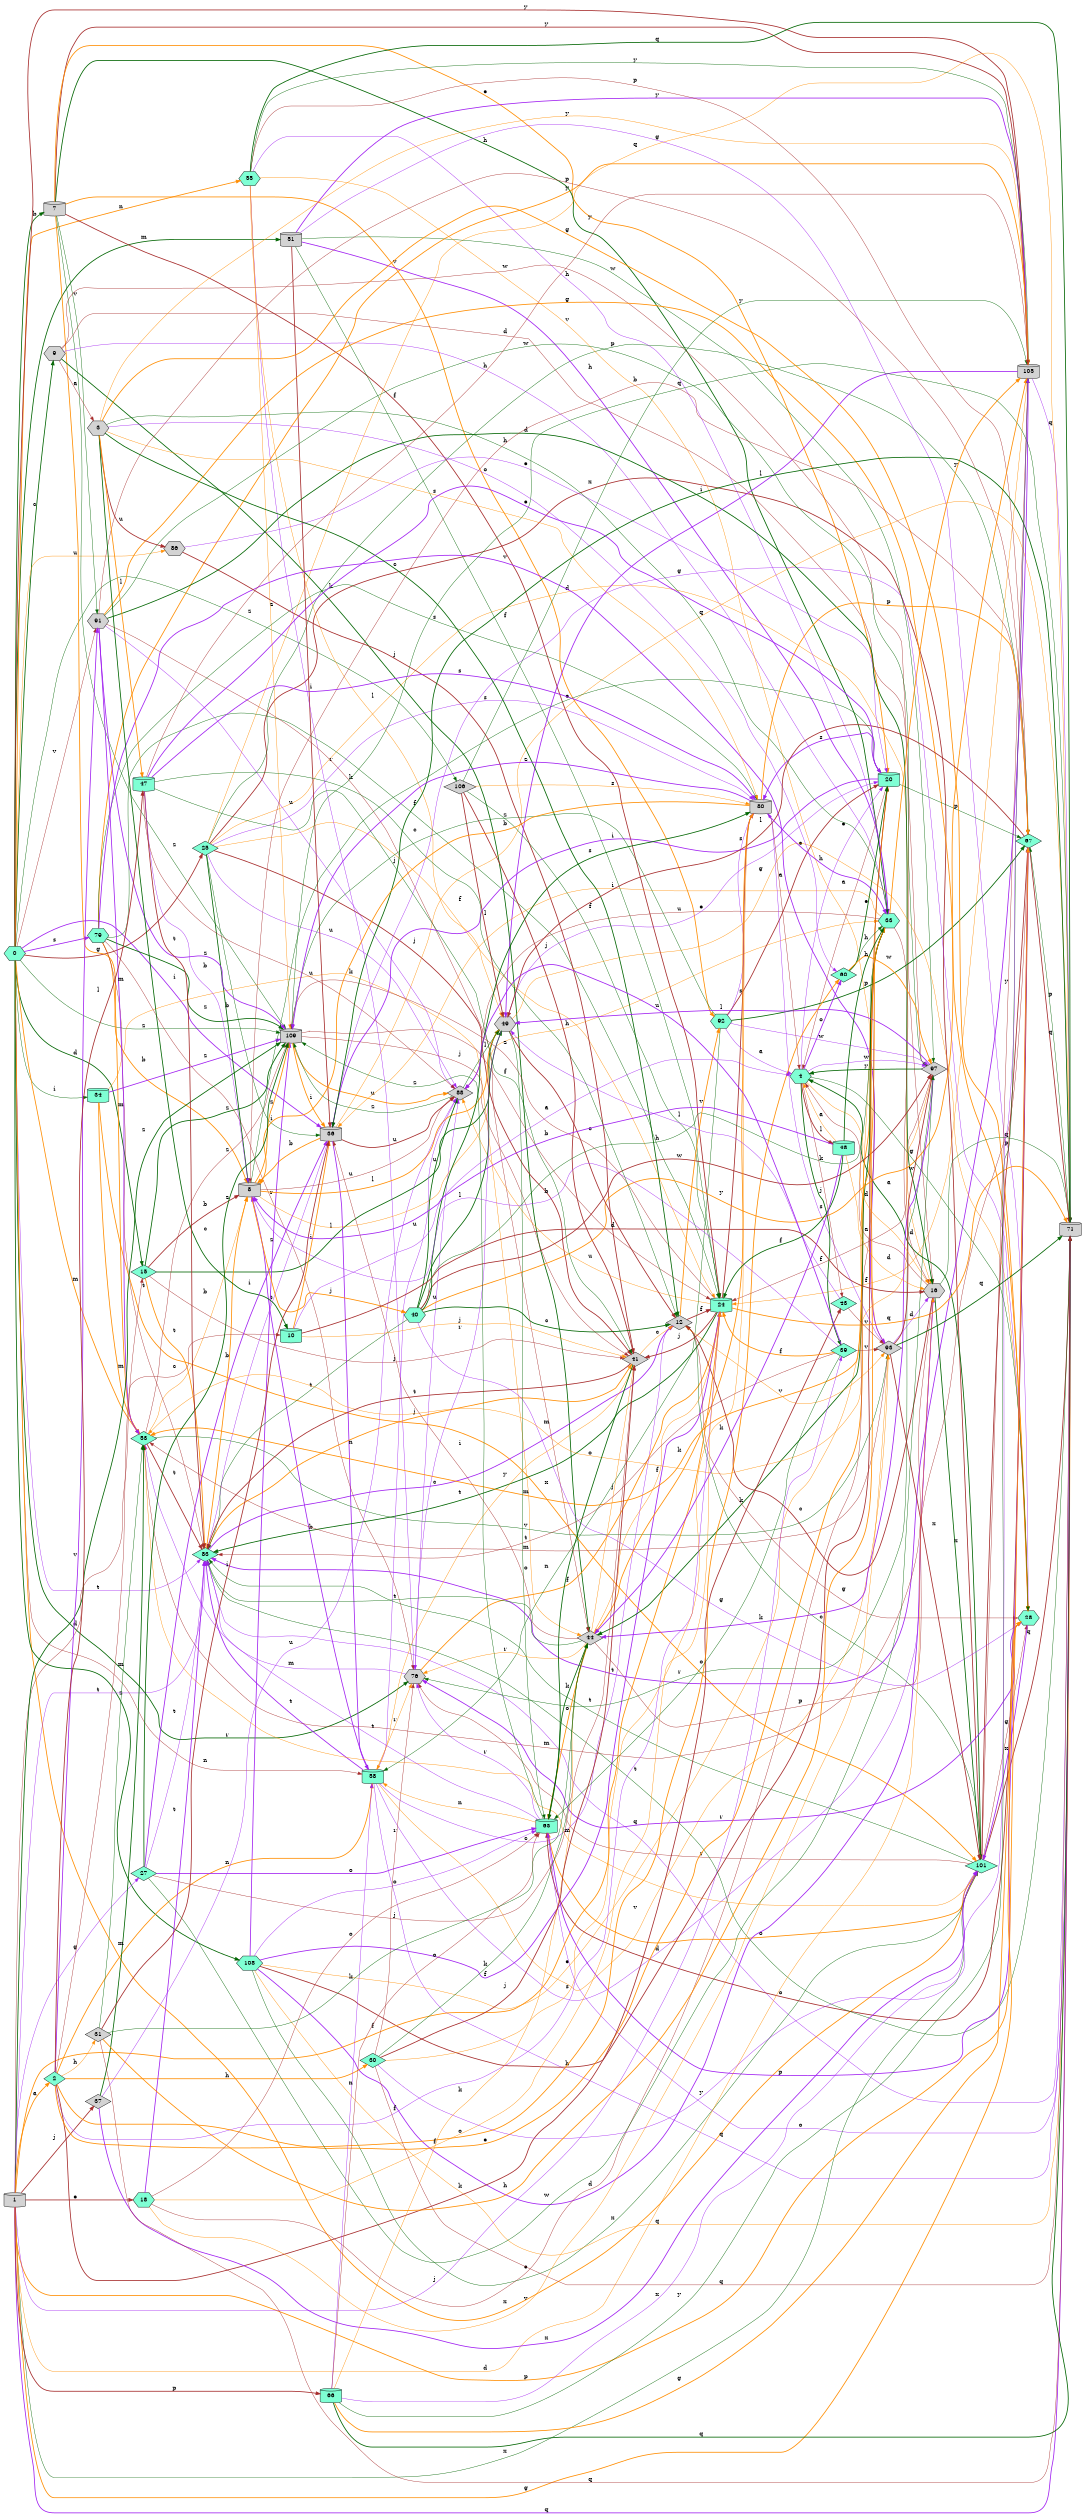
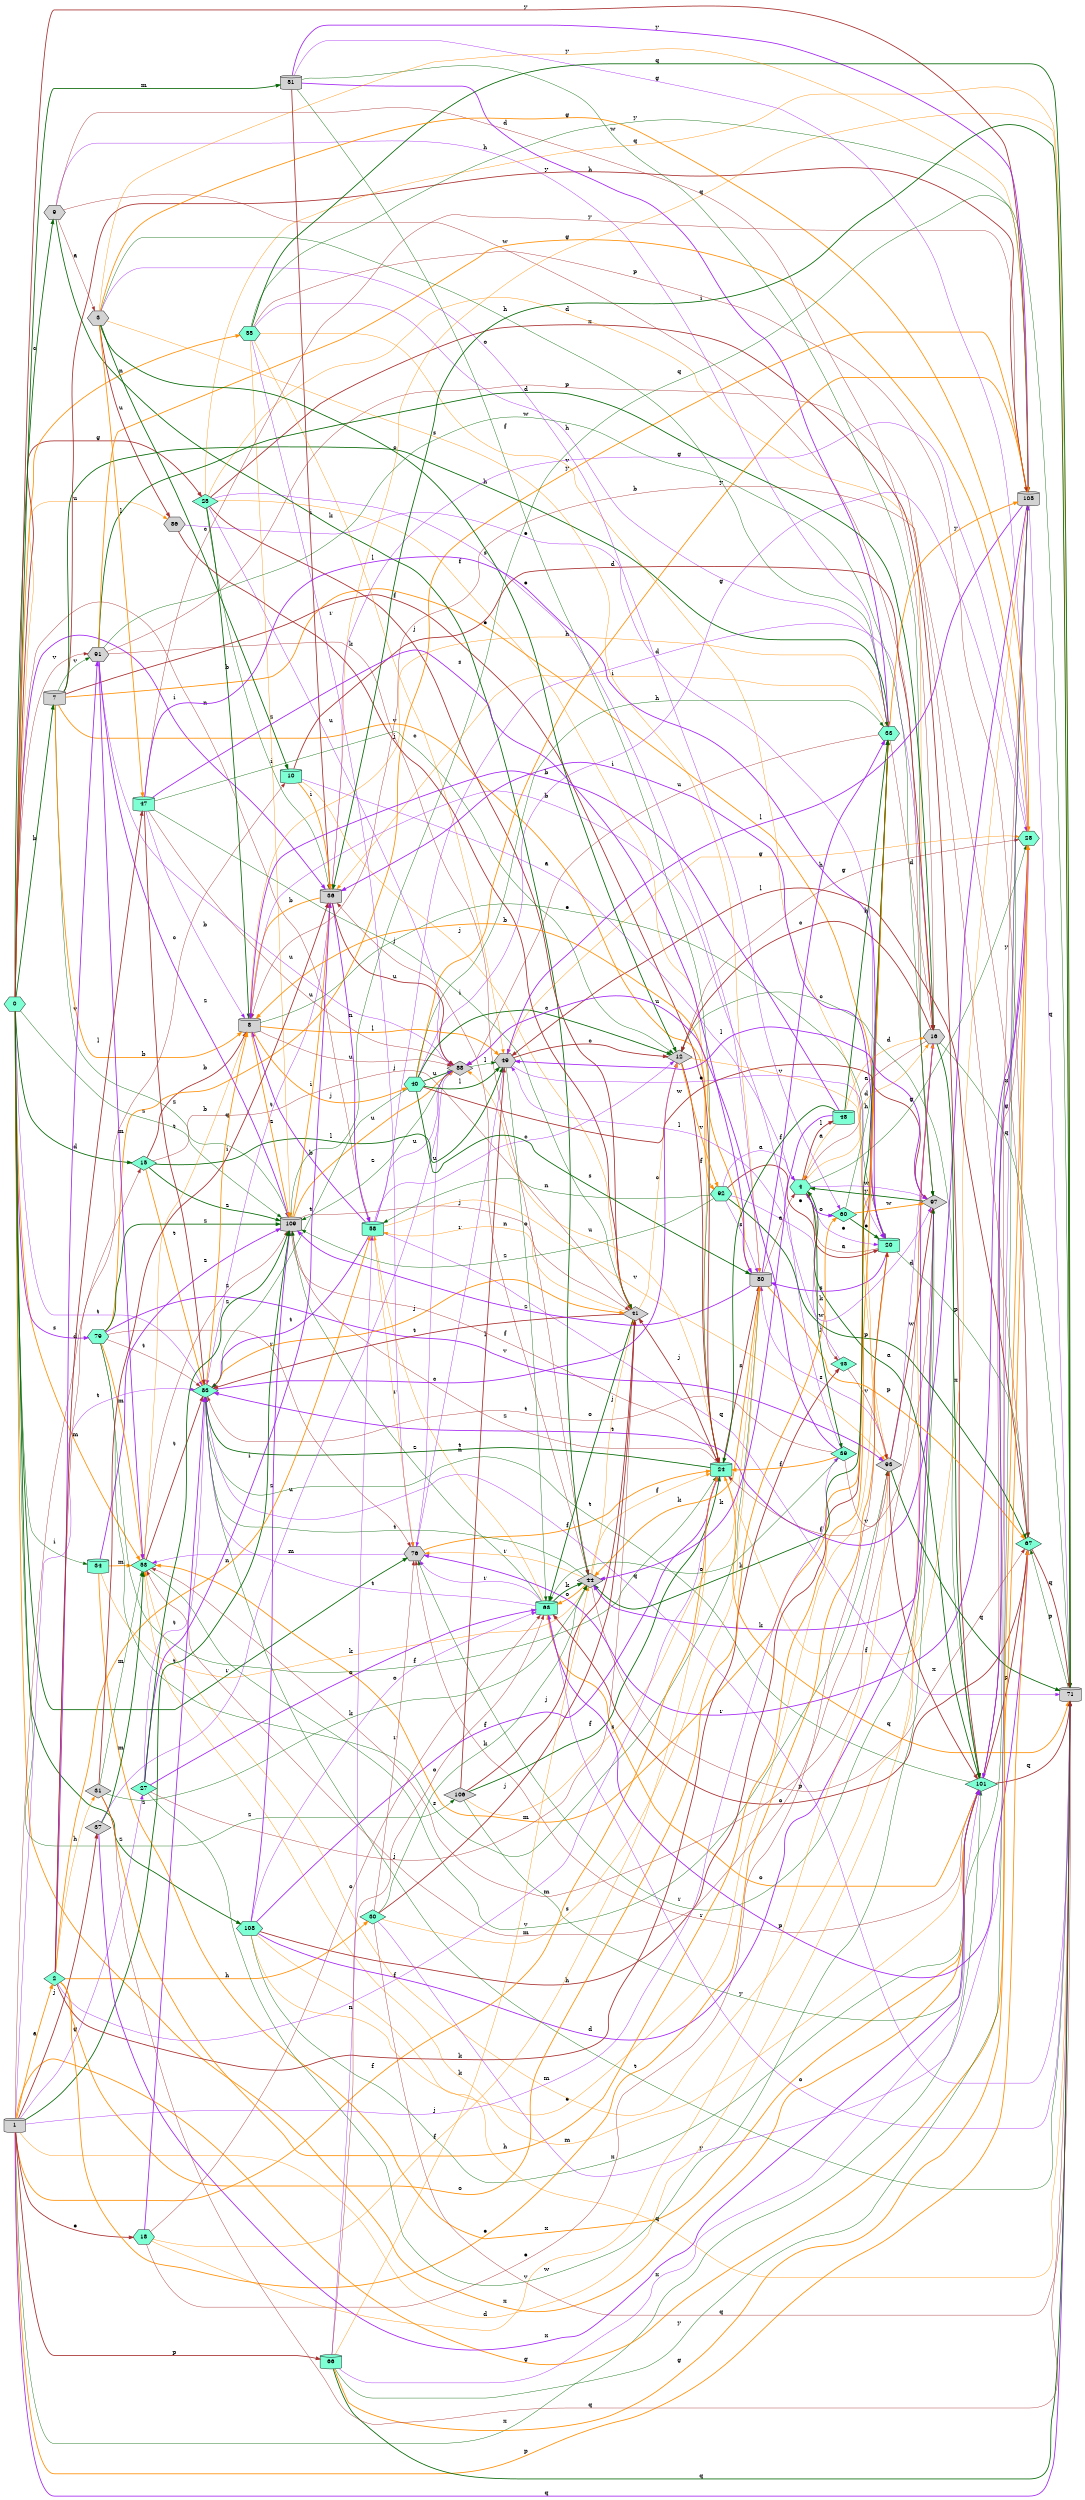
edge "25" -> "67": removed, label "p"
edge "106" -> "24": style solid -> bold
edge "83" -> "8": label "b" -> "q"
edge "41" -> "58": label "y" -> "n"
